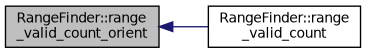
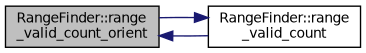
edge "RangeFinder::range _valid_count_orient" -> "RangeFinder::range _valid_count": added
